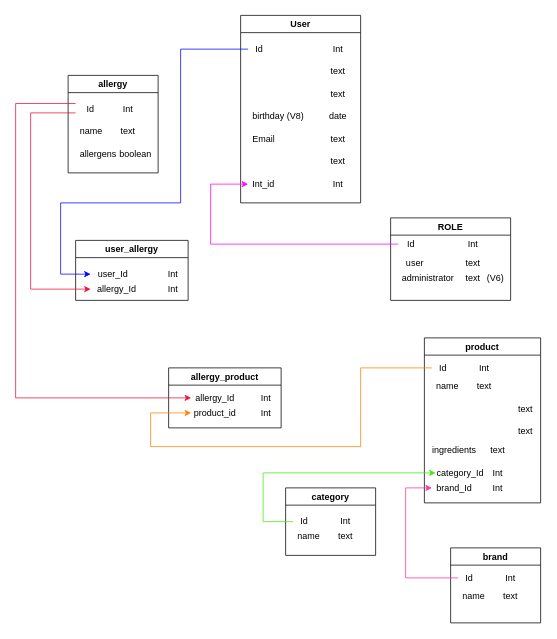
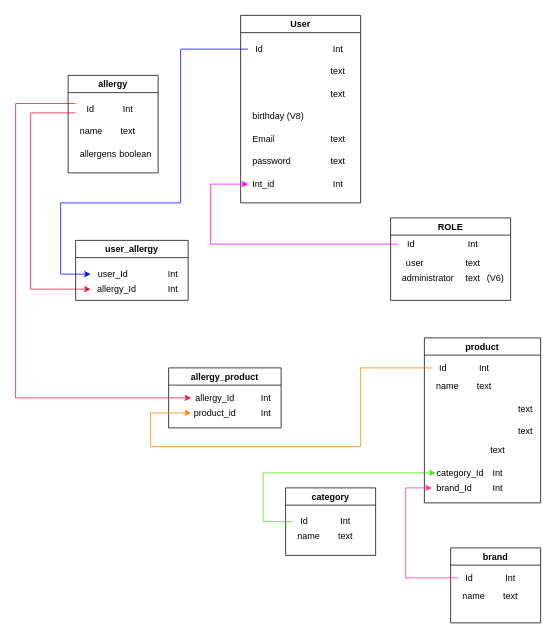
node "date": removed
node "password": added
node "ingredients": removed
